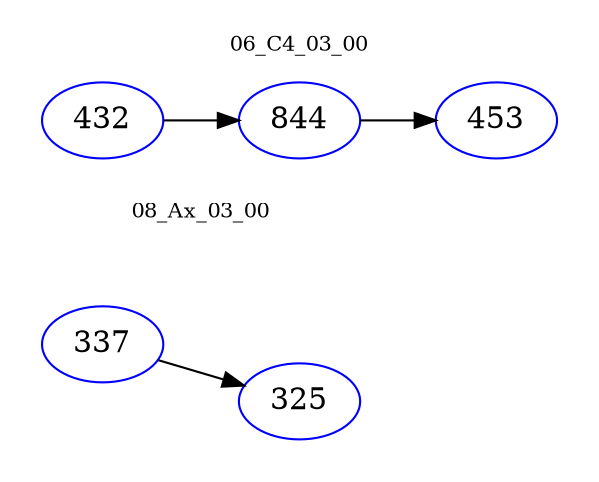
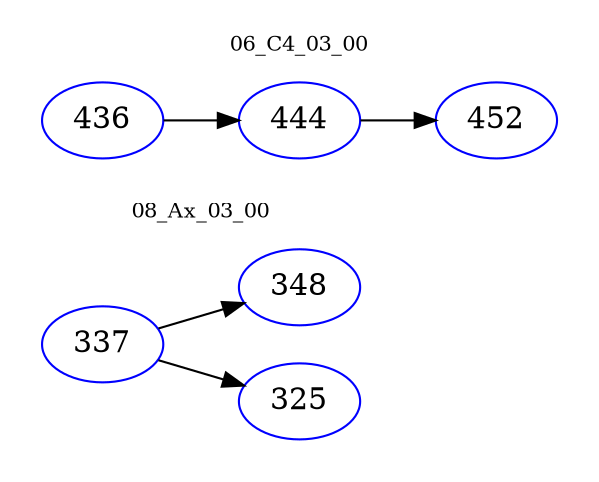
node "432": label "432" -> "436"
node "844": label "844" -> "444"
node "453": label "453" -> "452"
node "348": added
